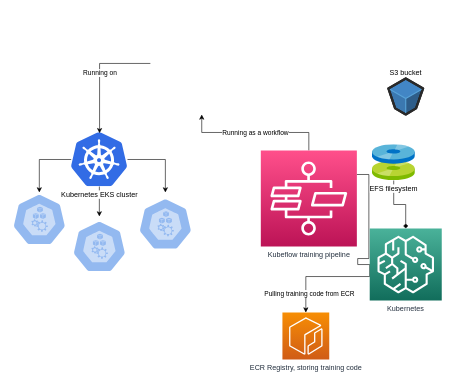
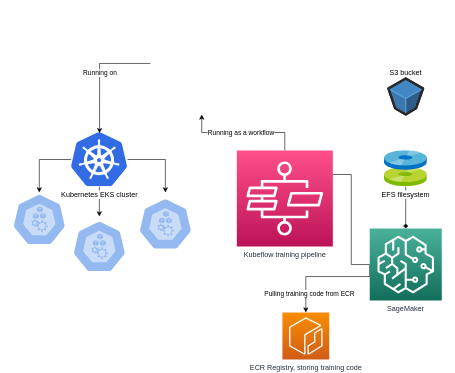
node "EFS filesystem": moved (394, 162) -> (406, 168)
node "Kubeflow training pipeline": moved (309, 198) -> (285, 198)
node "Kubernetes": label "Kubernetes" -> "SageMaker"
